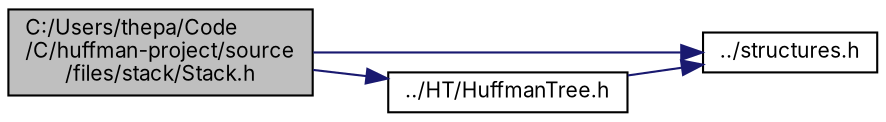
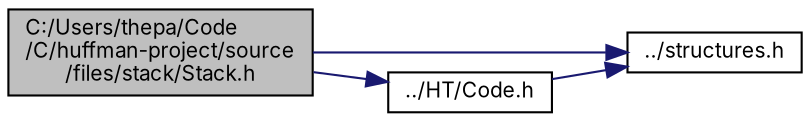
node "../HT/HuffmanTree.h": label "../HT/HuffmanTree.h" -> "../HT/Code.h"
